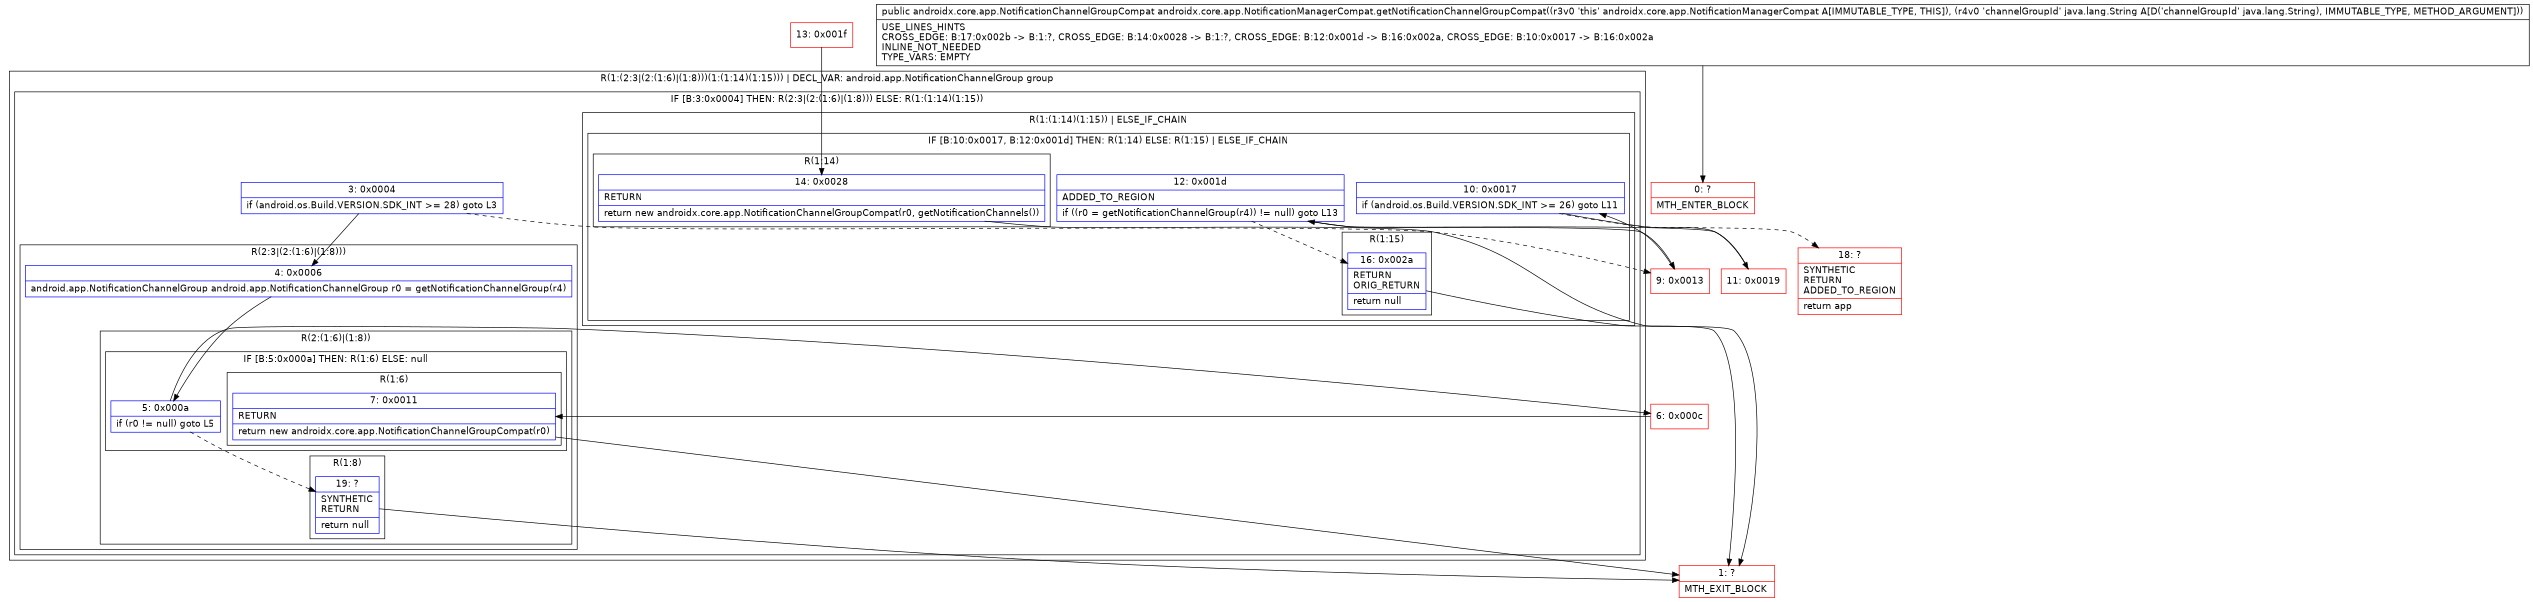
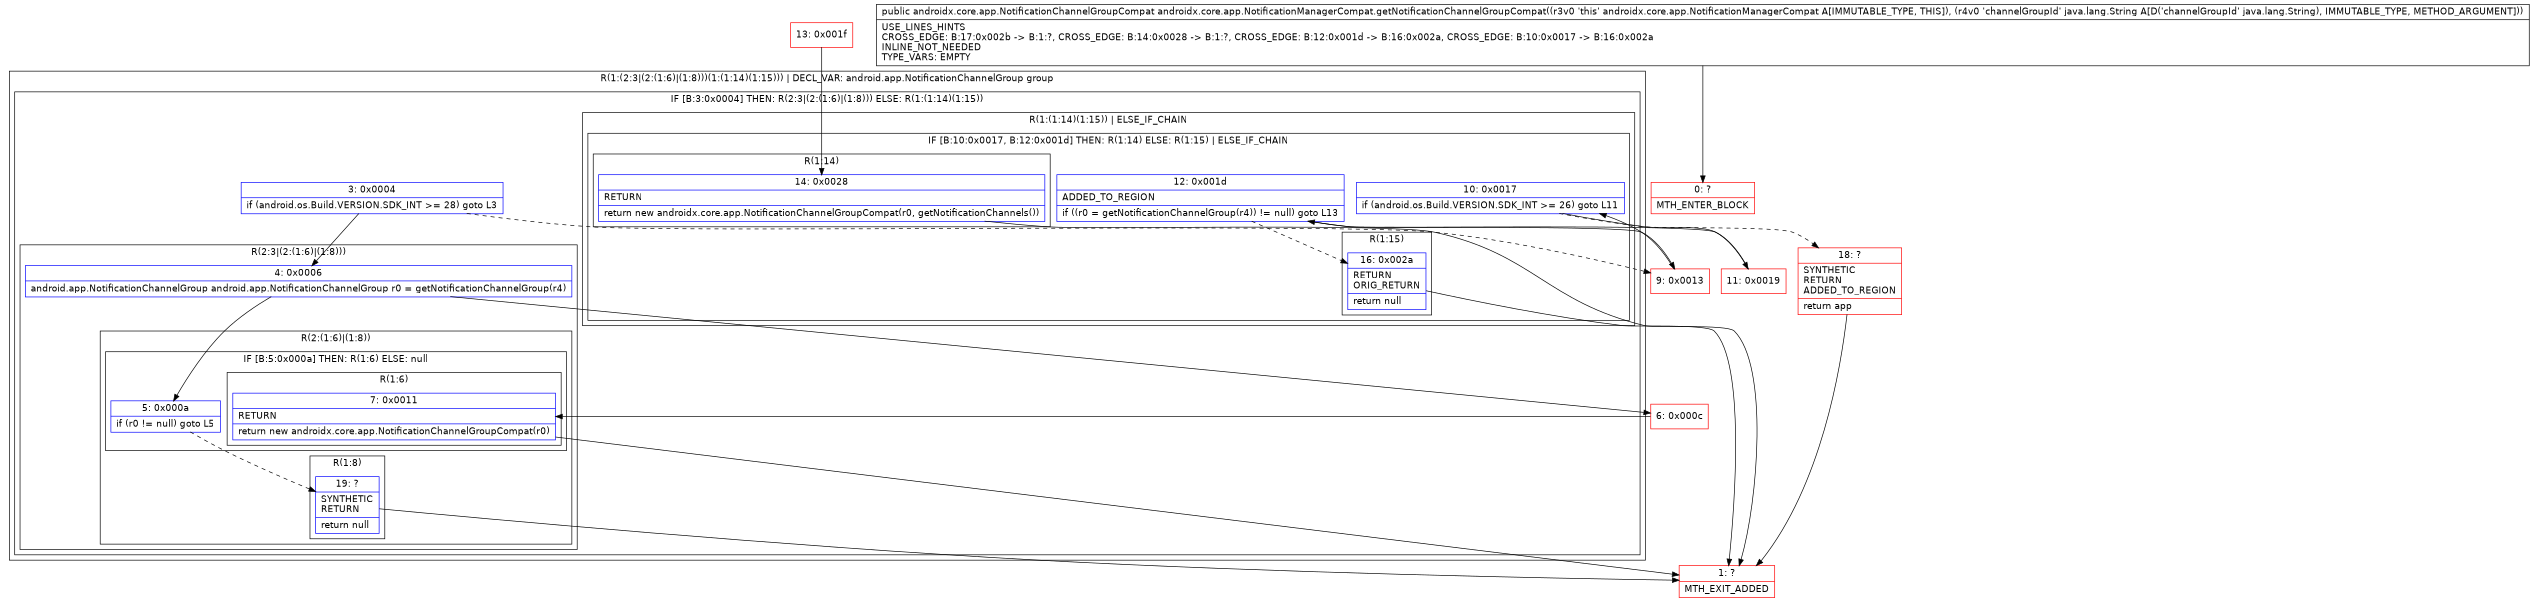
edge "5: 0x000a" -> "6: 0x000c": now "4: 0x0006" -> "6: 0x000c"
edge "18: ?" -> "1: ?": added
node "1: ?": text "MTH_EXIT_BLOCK" -> "MTH_EXIT_ADDED"
